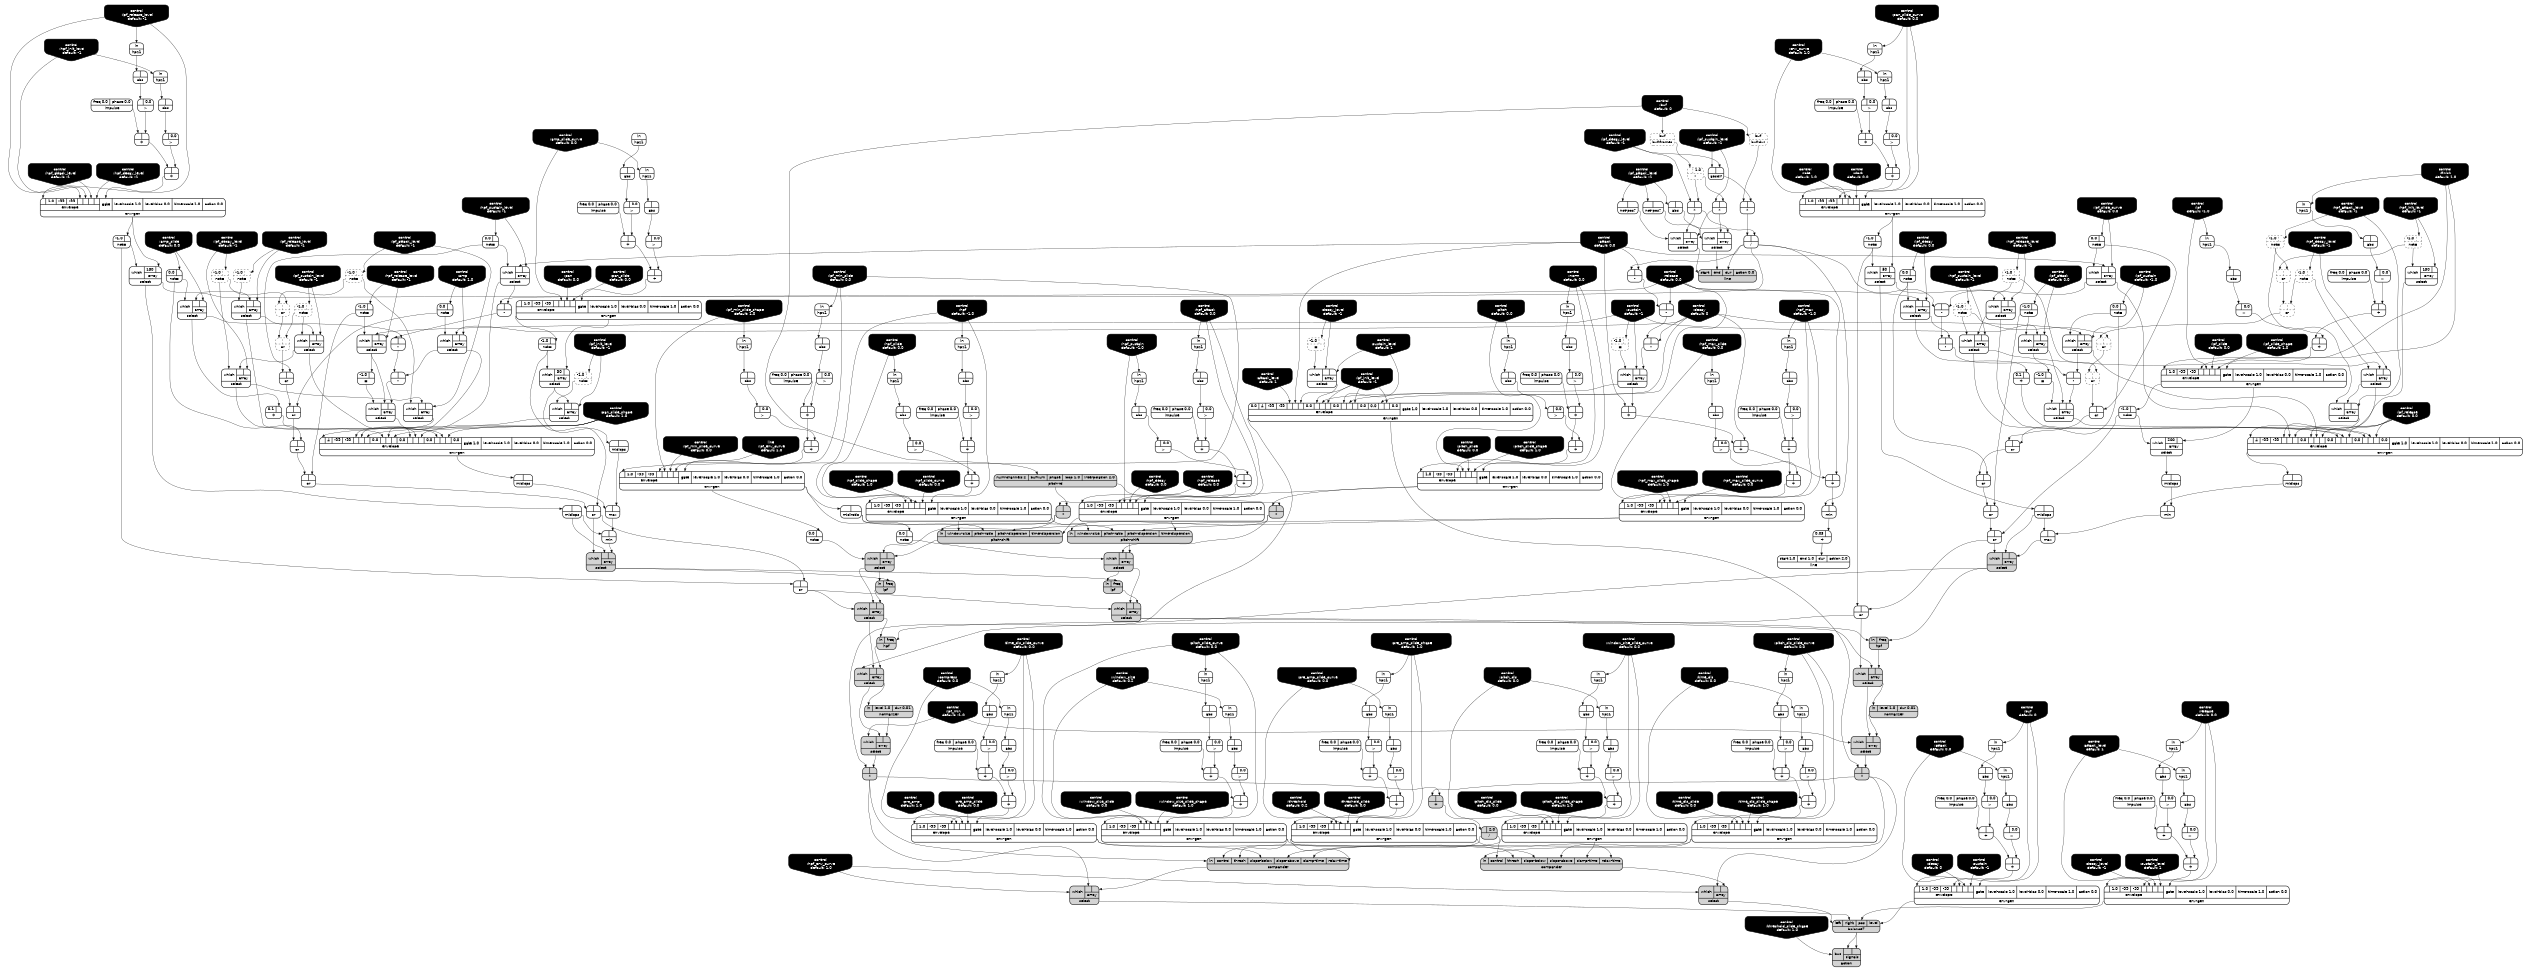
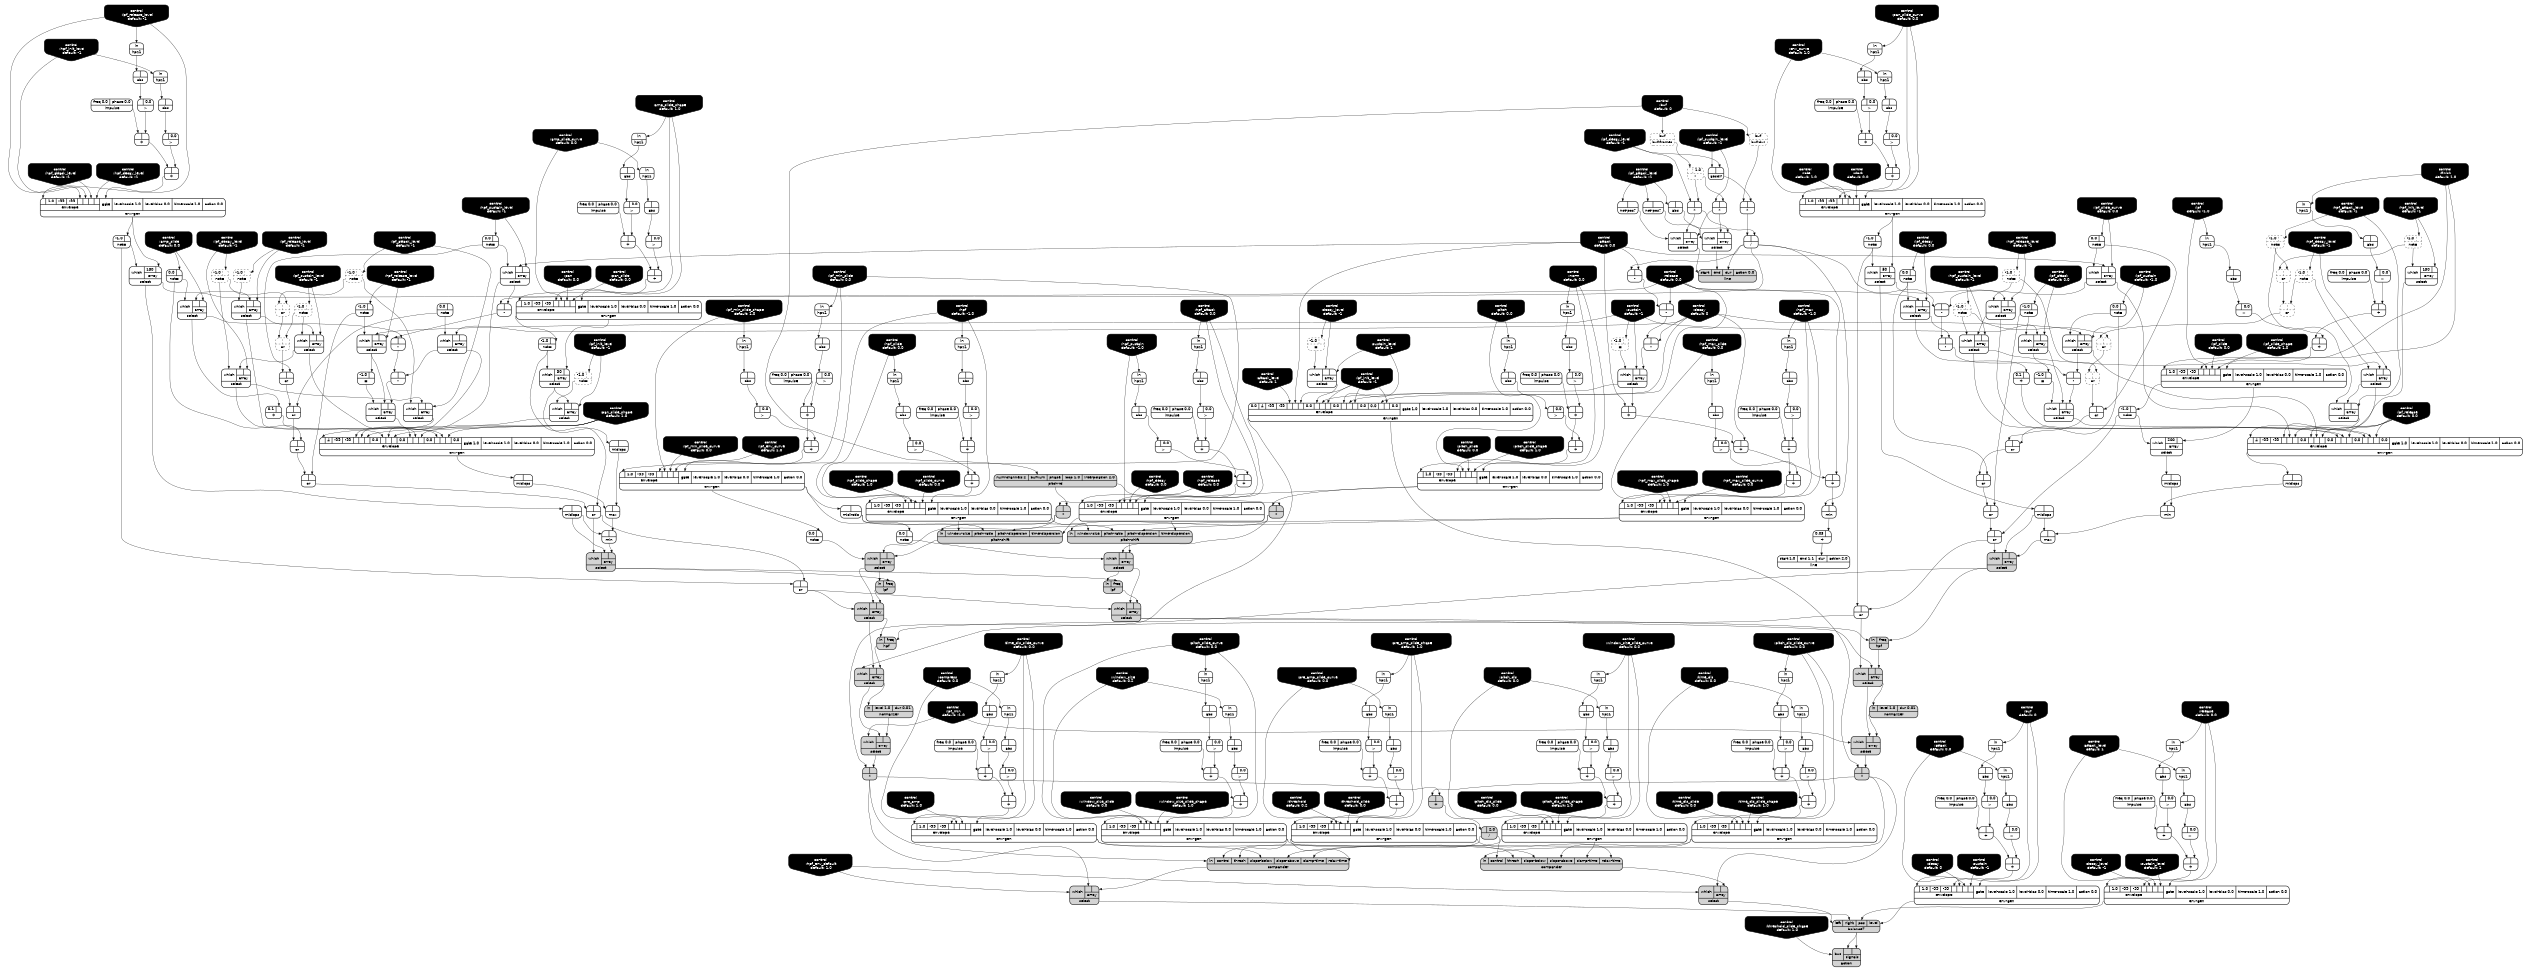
node "control :amp_slide_shape default: 1.0": added
node "control :amp default: 1.0": removed
node "line :lpf_env_curve default: 1.0": label "line :lpf_env_curve default: 1.0" -> "control :lpf_env_curve default: 1.0"
node "start 1.0": text "end 1.0" -> "end 1.1"
node "control :pre_amp_slide default: 0.0": removed
node "control :hpf_env_curve default: 1.0": label "control :hpf_env_curve default: 1.0" -> "control :hpf_env_default default: 1.0"
